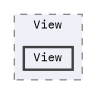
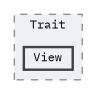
cluster "View": label "View" -> "Trait"
